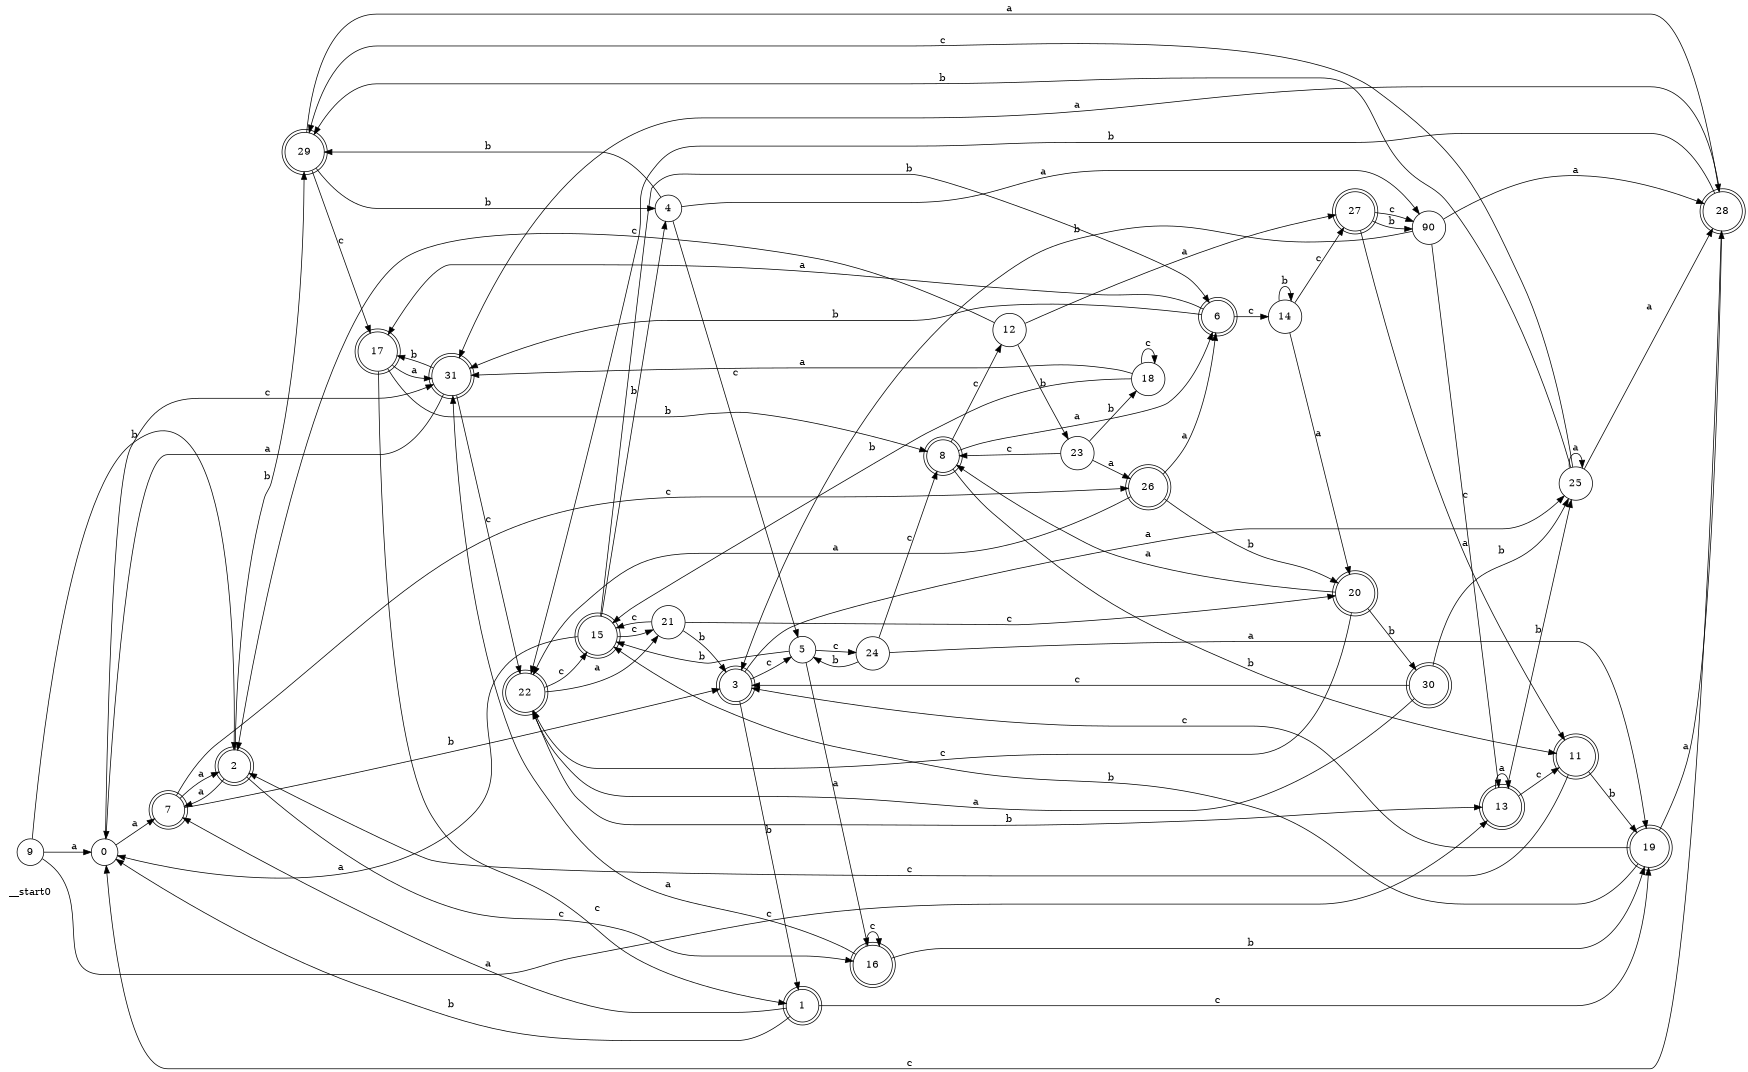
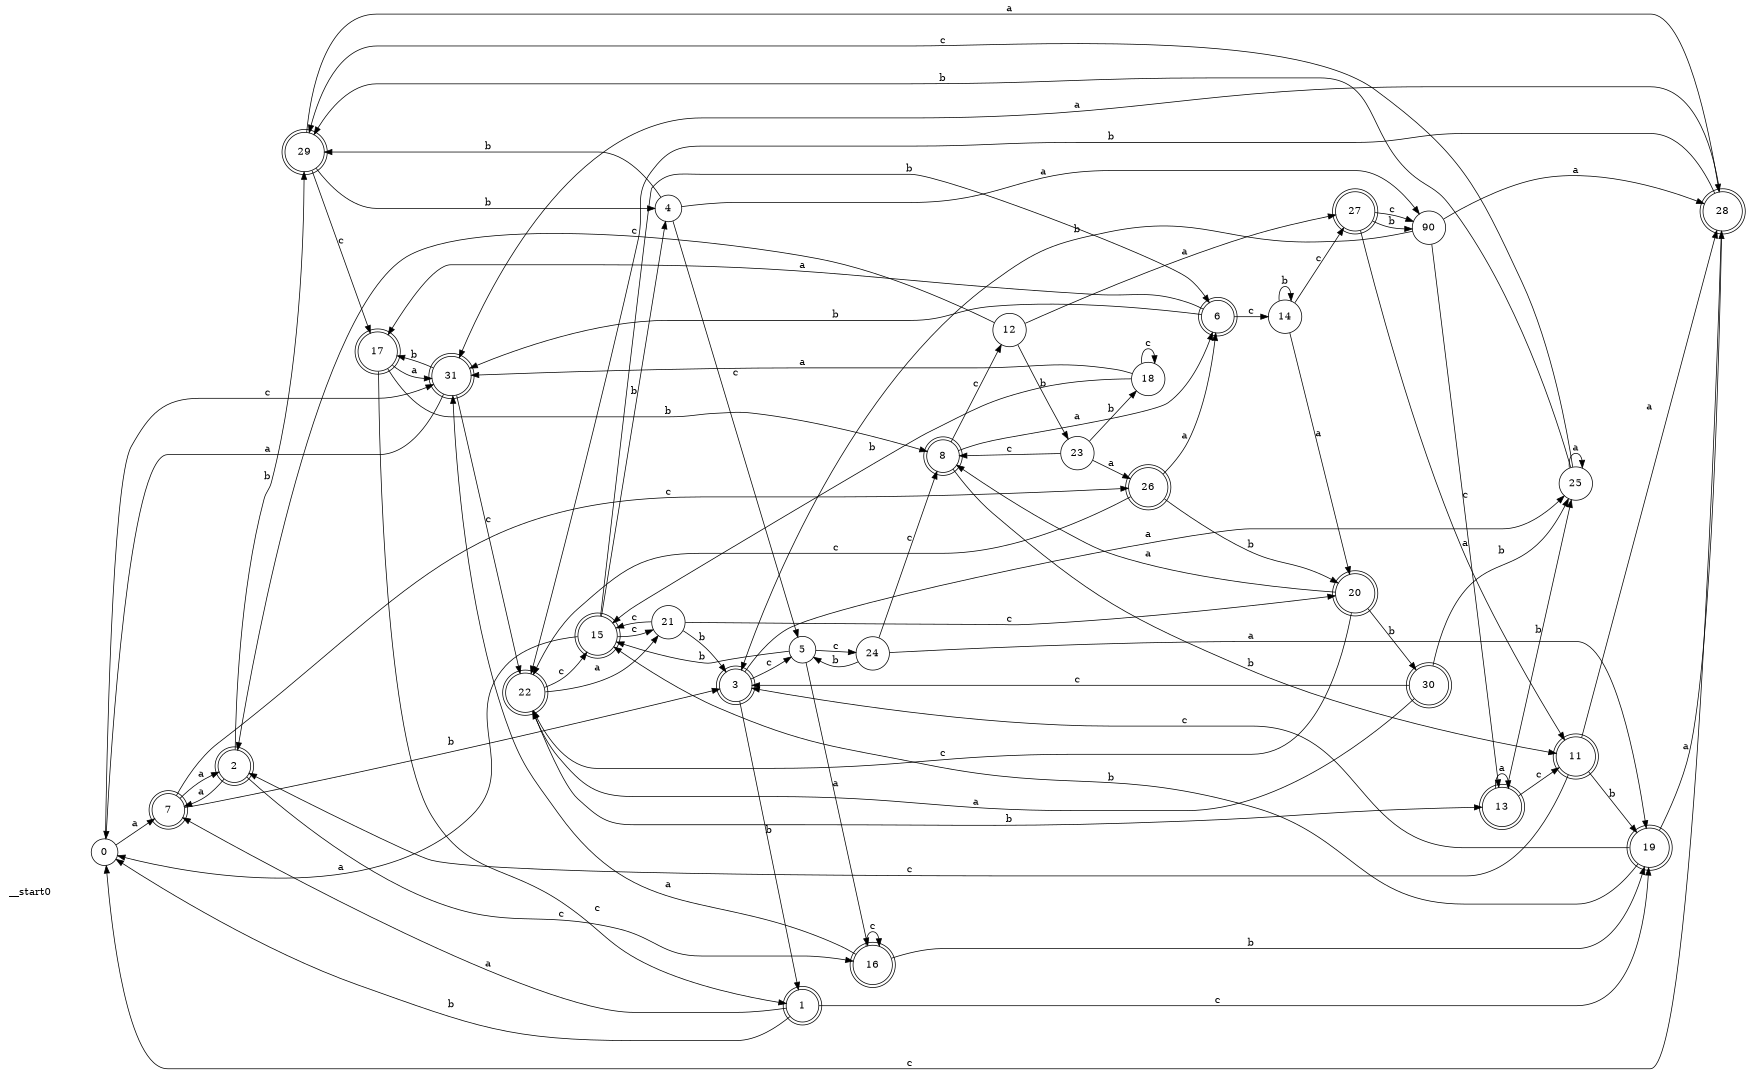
edge "25" -> "28": now "11" -> "28"
edge "26" -> "22": label "a" -> "c"
node "9": removed
